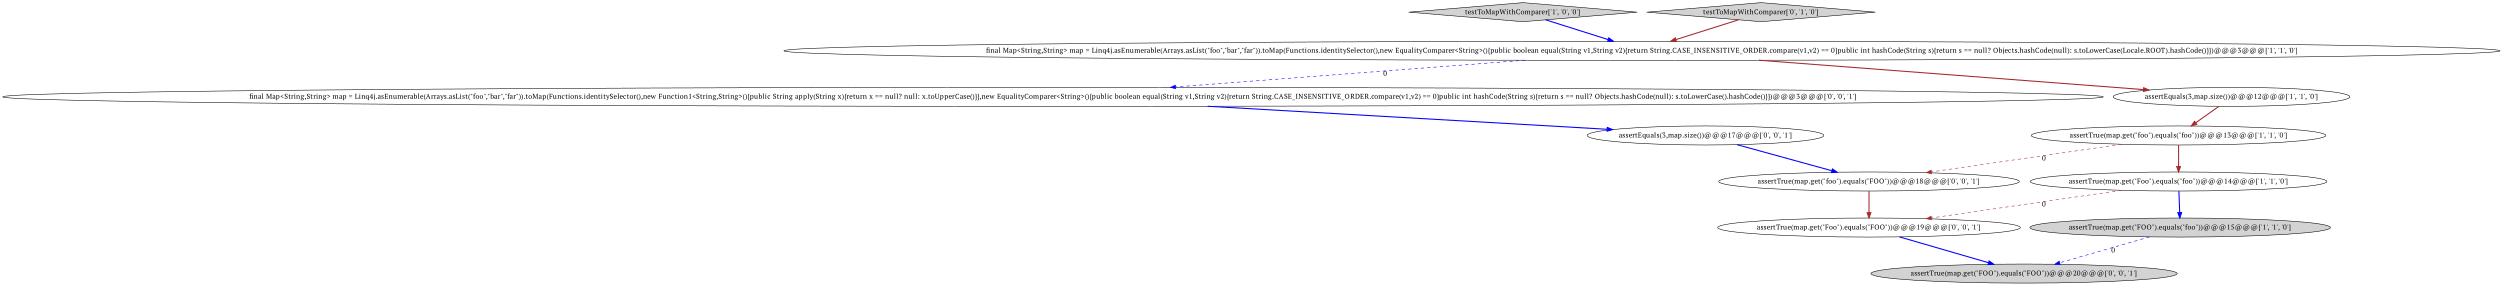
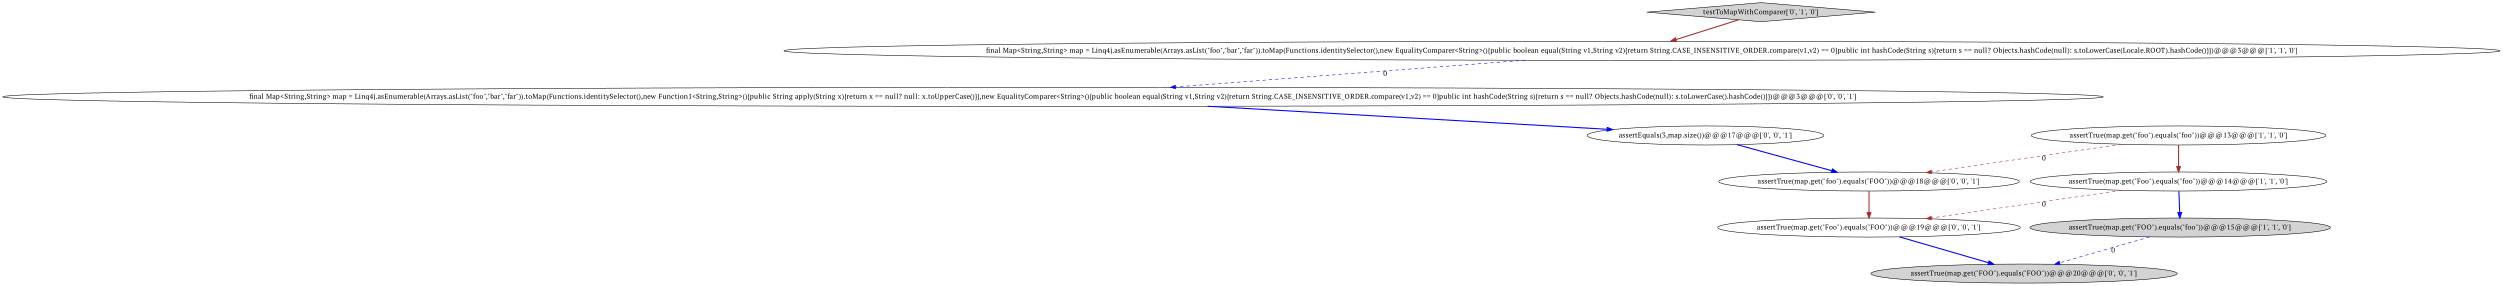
node "testToMapWithComparer['1', '0', '0']": removed
node "assertEquals(3,map.size())@@@12@@@['1', '1', '0']": removed
